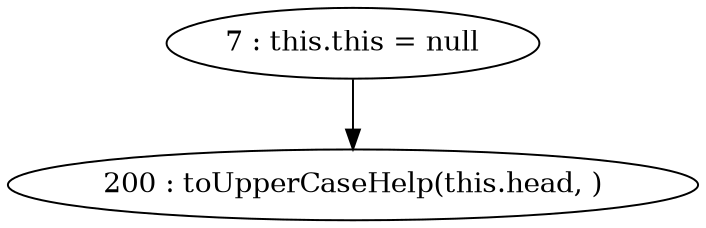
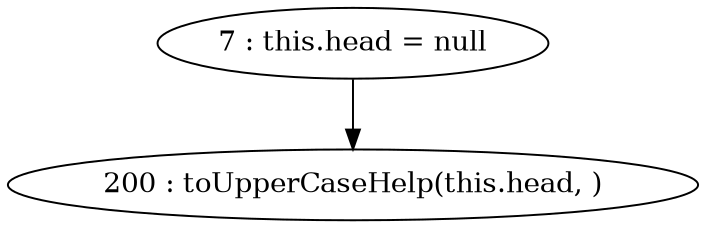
node "7 : this.this = null": label "7 : this.this = null" -> "7 : this.head = null"
